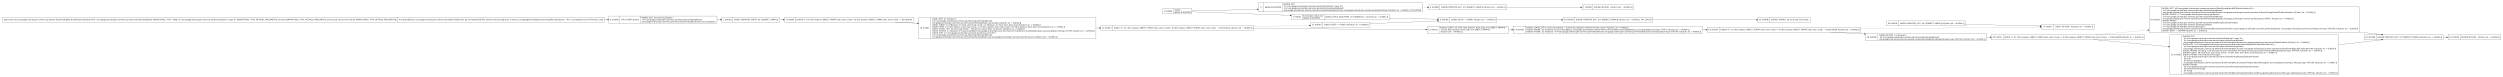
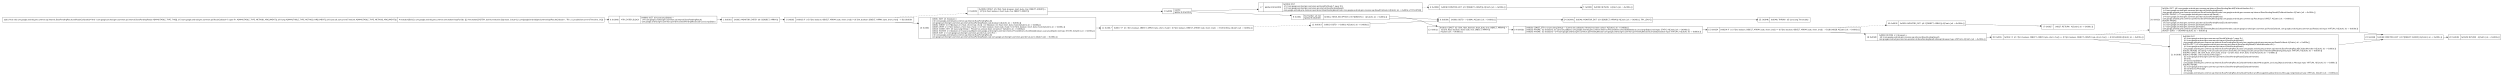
node "3: 0x0005": added
node "8: 0x000a": text "ExcHandler: dalvik null" -> "ExcHandler: all null"
edge "15: 0x0024" -> "17: 0x0027": now "15: 0x0024" -> "16: 0x0026"
edge "11: 0x0017" -> "13: 0x001a": now "8: 0x000a" -> "13: 0x001a"
